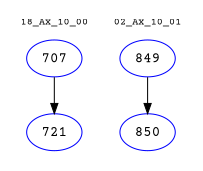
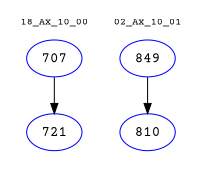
node "850": label "850" -> "810"
